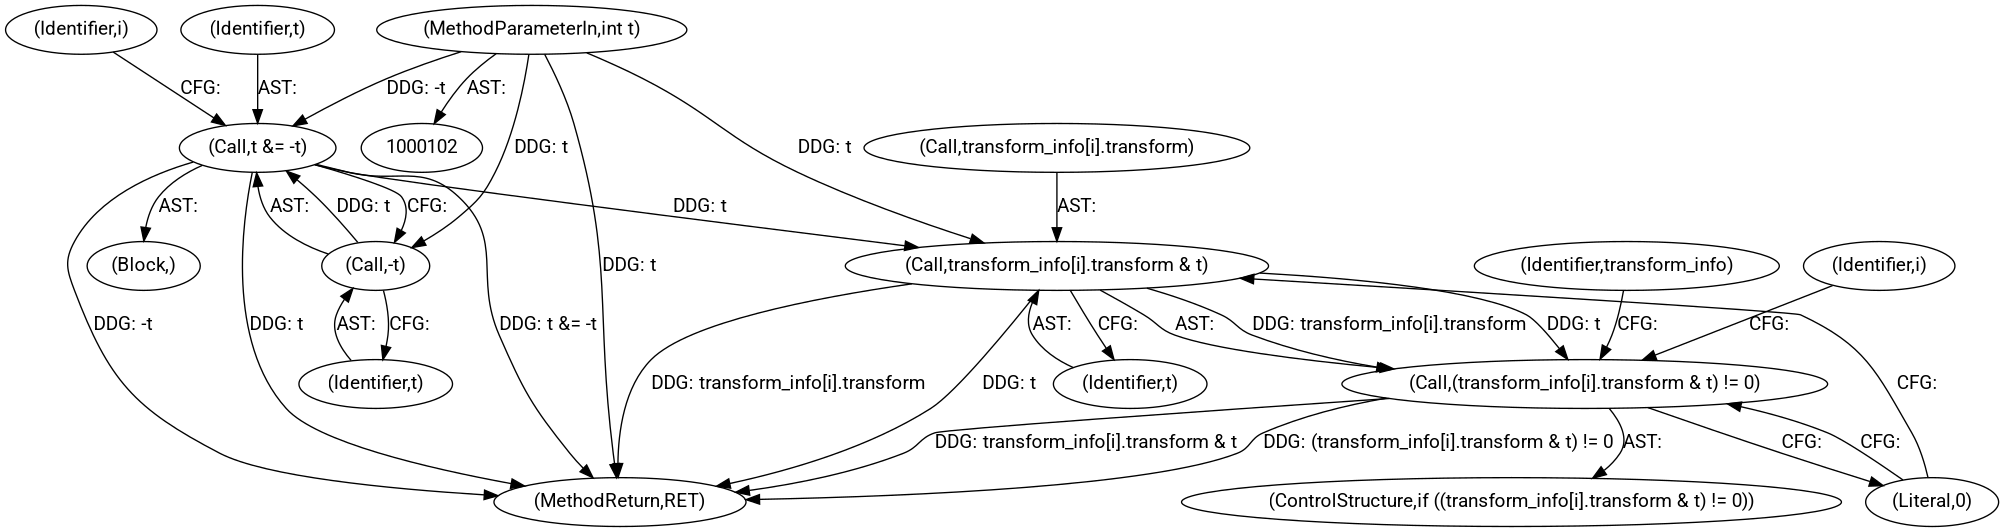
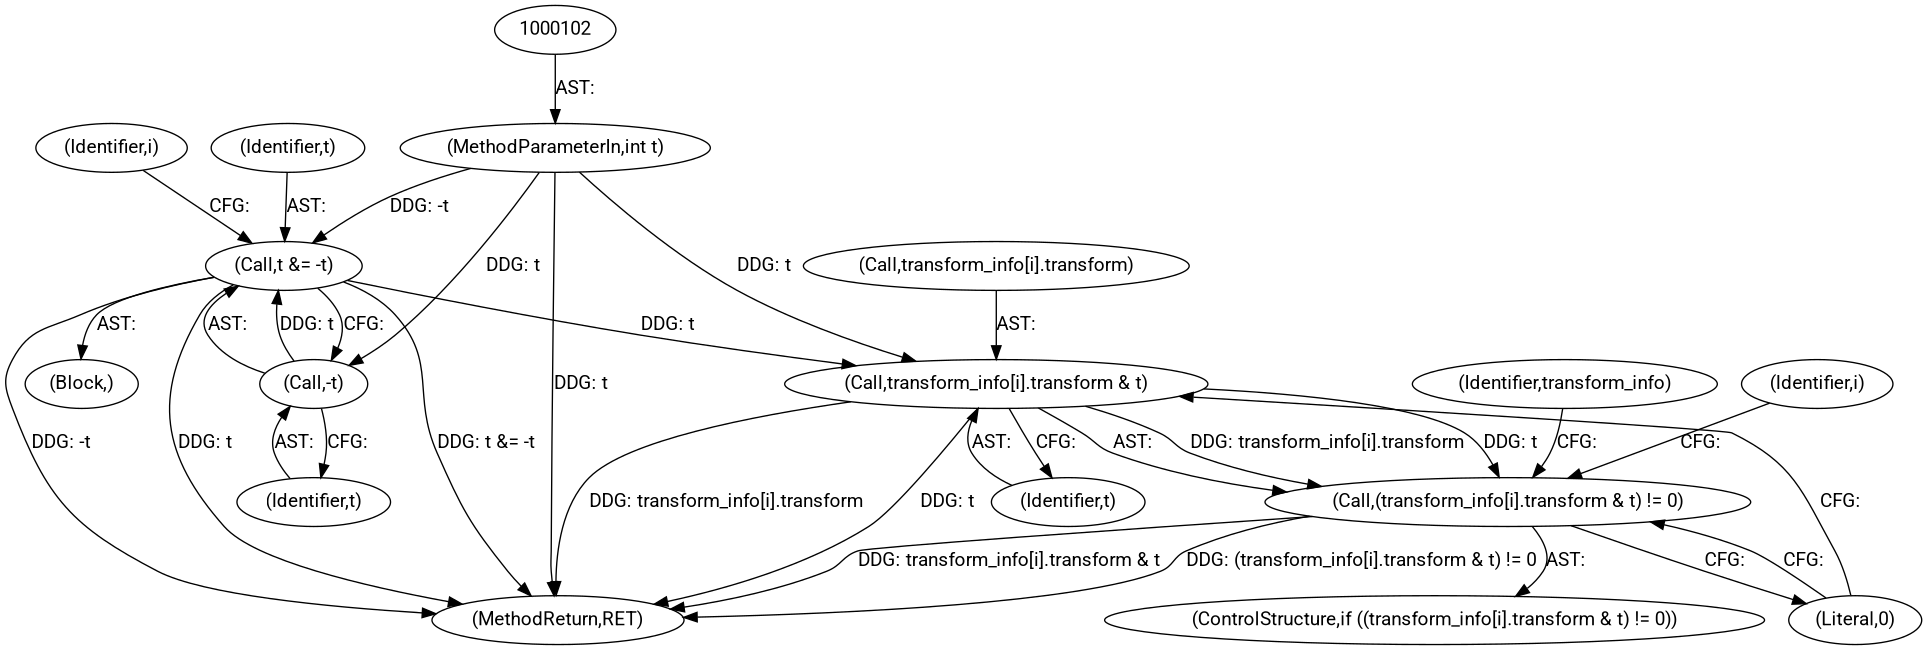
edge "(MethodParameterIn,int t)" -> "1000102": reversed
